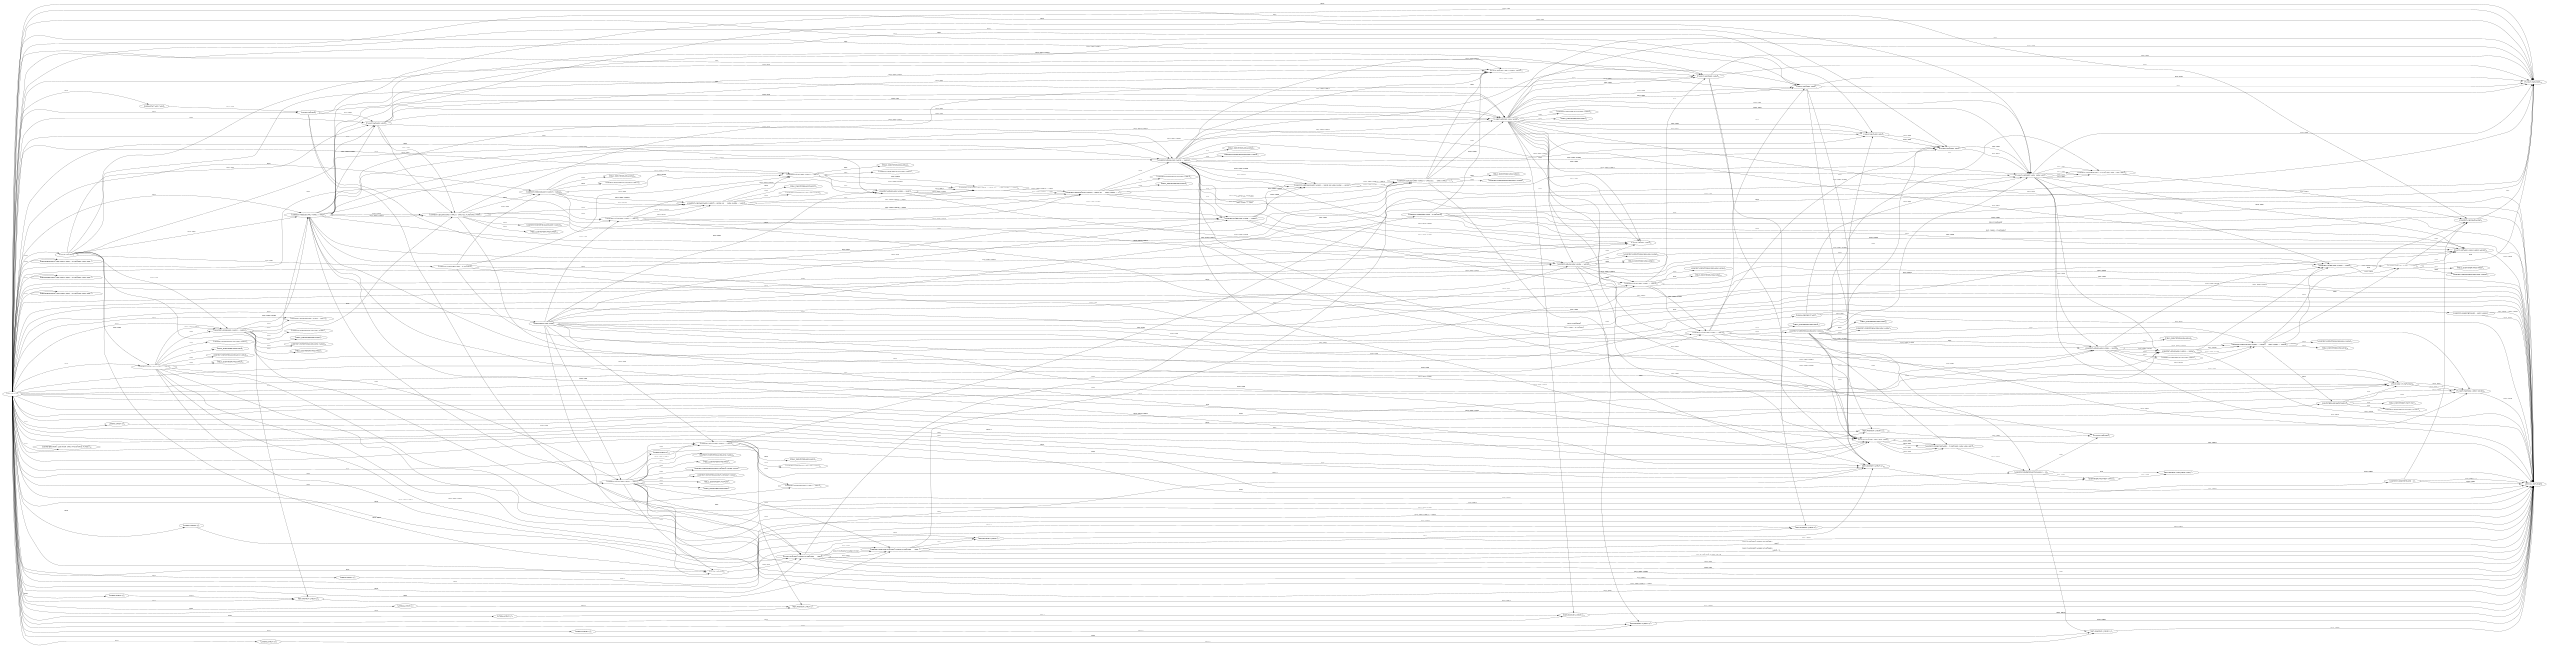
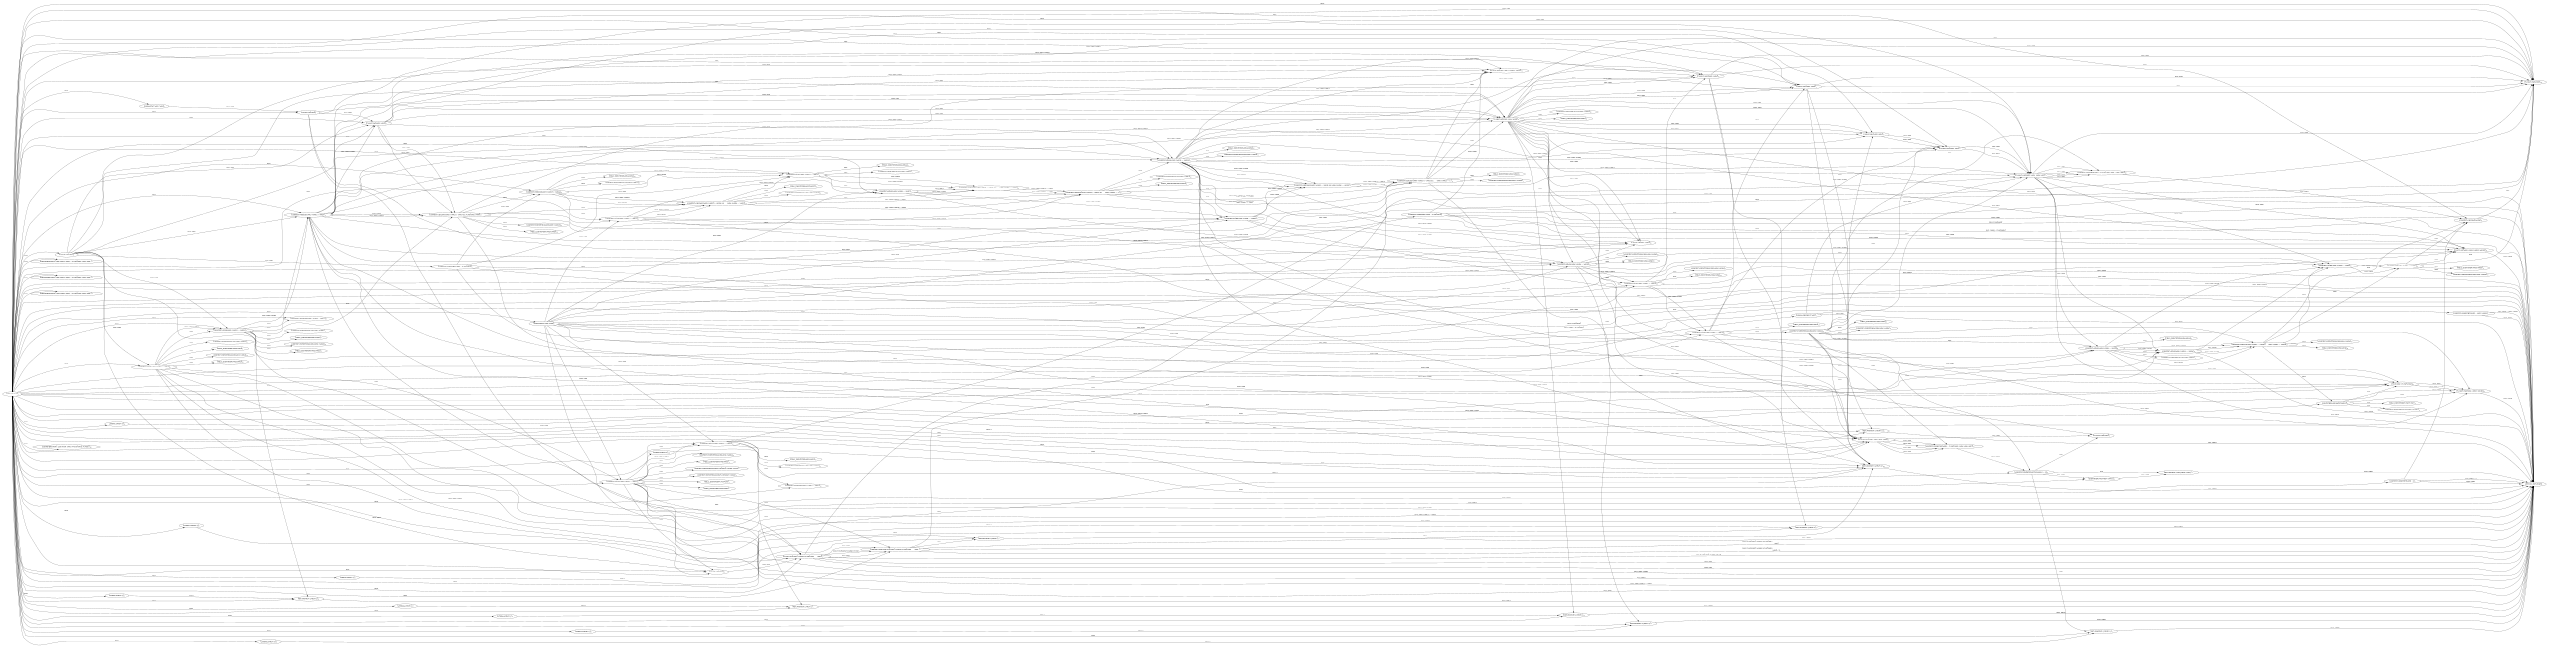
edge "(<operator>.equals,VAR6->VAR16 == VAR33)" -> "(<operator>.equals,VAR6->VAR16 == VAR35)": removed, label "DDG: VAR6->VAR16"
